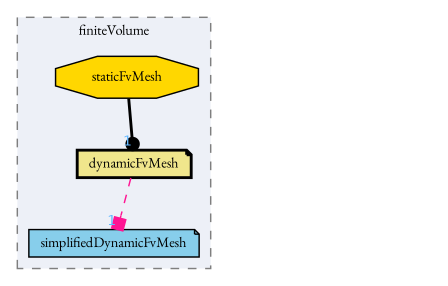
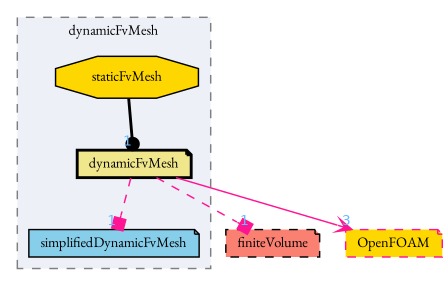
cluster "finiteVolume": label "finiteVolume" -> "dynamicFvMesh"
node "finiteVolume": added
node "OpenFOAM": added
